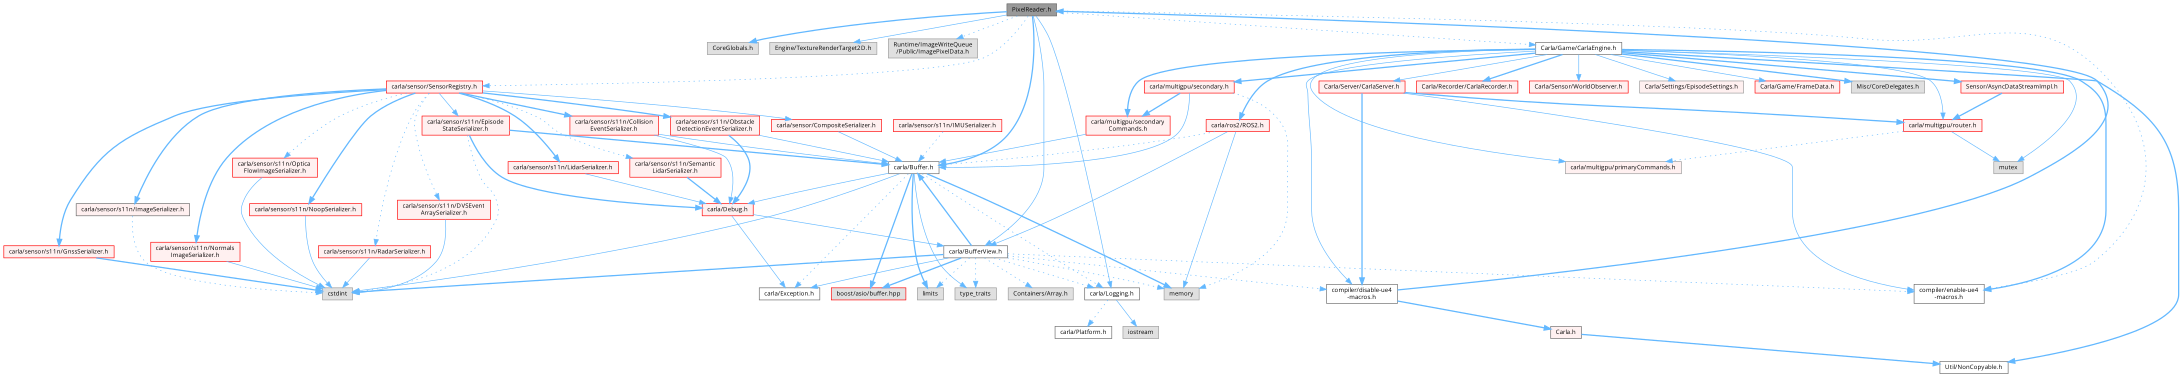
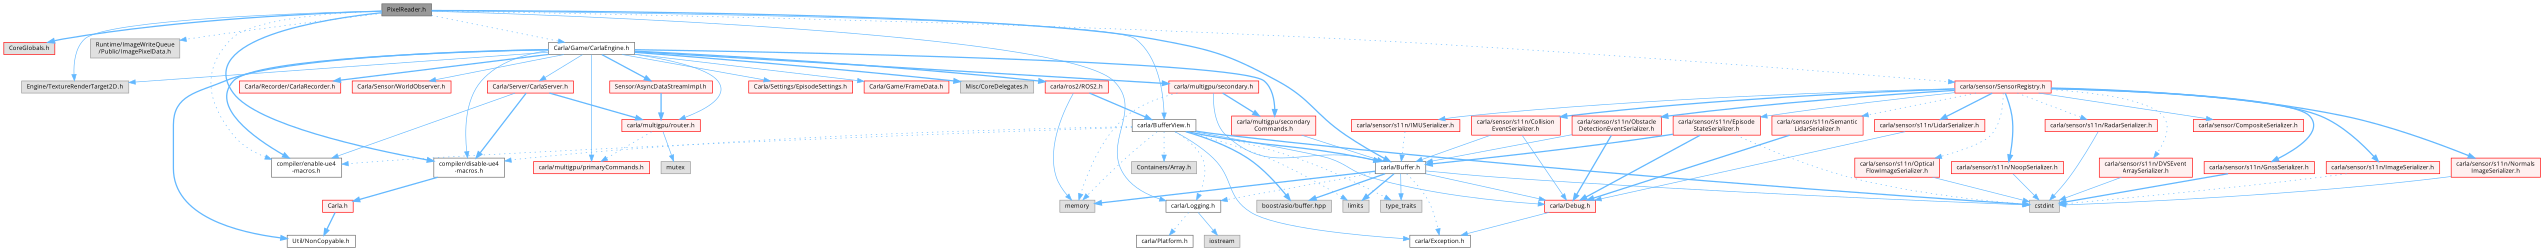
node "CoreGlobals.h": color grey60 -> red
edge "compiler/disable-ue4 -macros.h" -> "PixelReader.h": reversed
edge "Carla/Game/CarlaEngine.h" -> "mutex": now "Carla/Game/CarlaEngine.h" -> "Engine/TextureRenderTarget2D.h"
node "Carla/Settings/EpisodeSettings.h": color grey60 -> red
edge "carla/sensor/SensorRegistry.h" -> "carla/sensor/s11n/IMUSerializer.h": added
edge "carla/sensor/CompositeSerializer.h" -> "carla/Buffer.h": removed
edge "carla/ros2/ROS2.h" -> "carla/Buffer.h": removed
node "carla/multigpu/primaryCommands.h": color grey60 -> red
edge "carla/ros2/ROS2.h" -> "carla/BufferView.h": style solid -> bold
node "carla/sensor/s11n/ImageSerializer.h": color grey40 -> red
edge "carla/Debug.h" -> "carla/BufferView.h": reversed
node "boost/asio/buffer.hpp": color red -> grey60
node "Carla.h": color grey40 -> red
